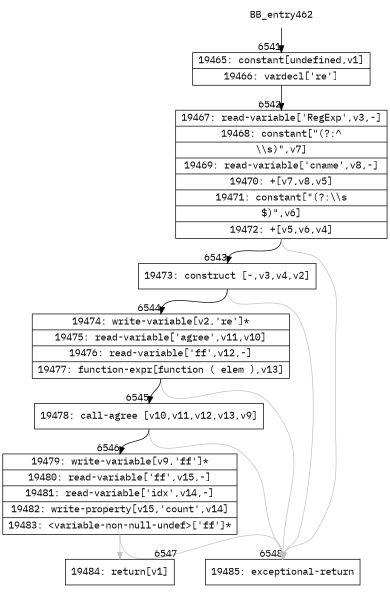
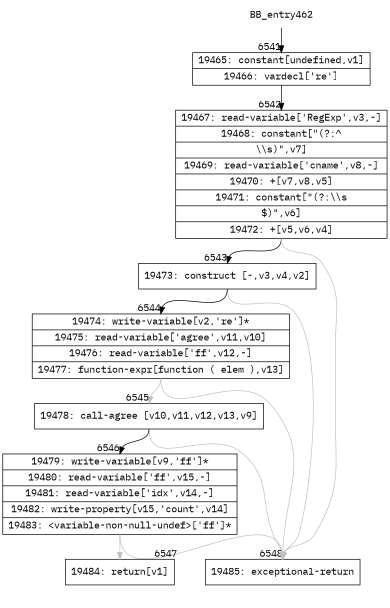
edge "19474: write-variable[v2,'re']*" -> "19478: call-agree [v10,v11,v12,v13,v9]": color black -> gray
